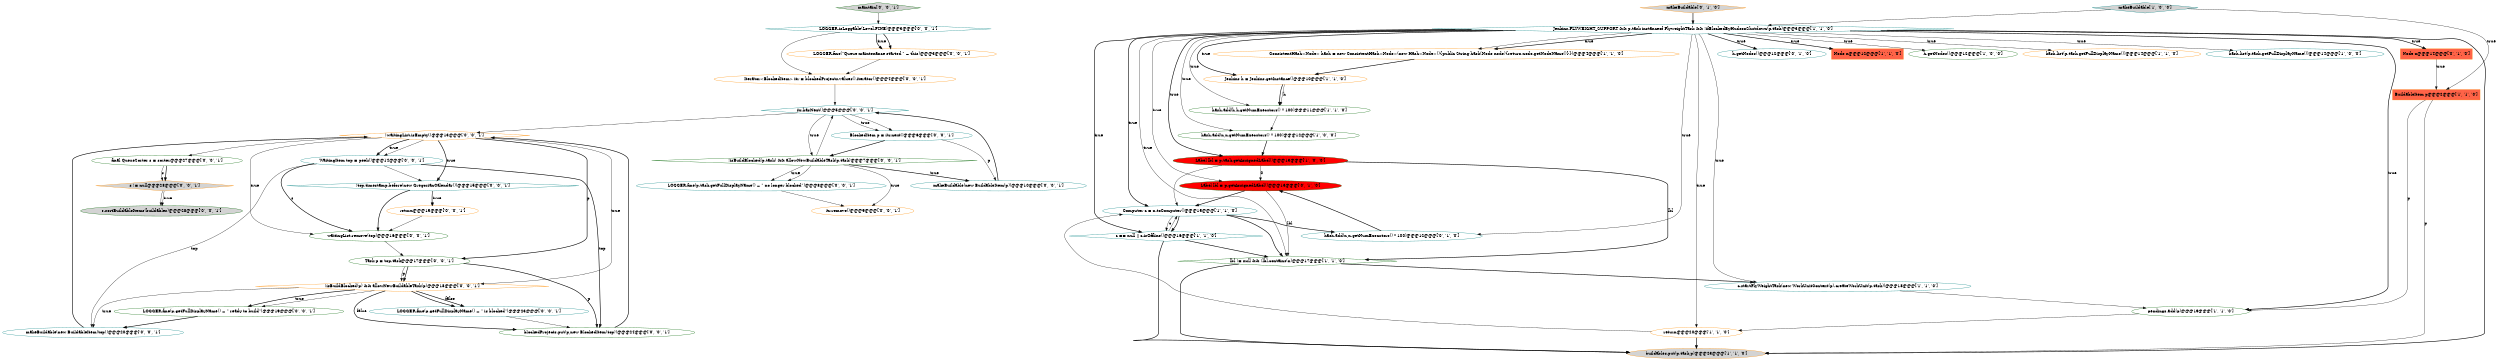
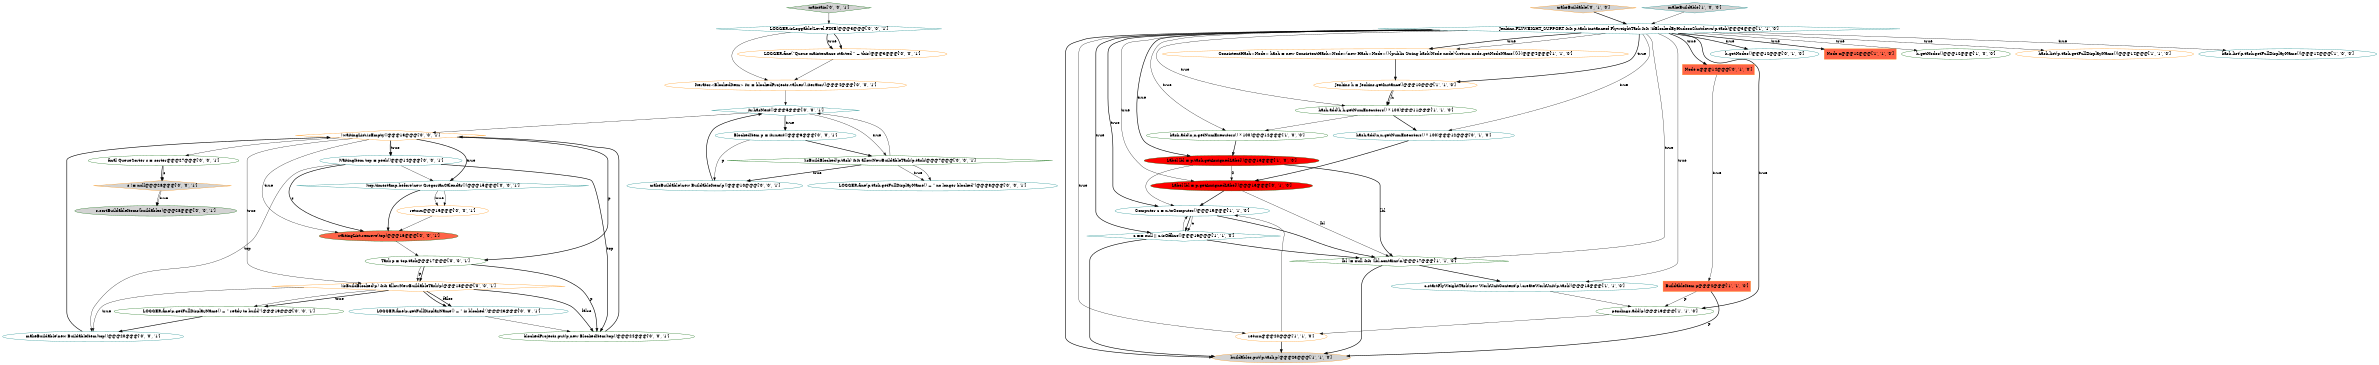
edge "makeBuildable['1', '0', '0']" -> "BuildableItem p@@@2@@@['1', '1', '0']": removed, label "true"
node "itr.remove()@@@9@@@['0', '0', '1']": removed
edge "Computer c = n.toComputer()@@@15@@@['1', '1', '0']" -> "hash.add(n,n.getNumExecutors() * 100)@@@12@@@['0', '1', '0']": now "hash.add(h,h.getNumExecutors() * 100)@@@11@@@['1', '1', '0']" -> "hash.add(n,n.getNumExecutors() * 100)@@@12@@@['0', '1', '0']"
node "waitingList.remove(top)@@@16@@@['0', '0', '1']": fillcolor white -> tomato
edge "BuildableItem p@@@2@@@['1', '1', '0']" -> "buildables.put(p.task,p)@@@23@@@['1', '1', '0']": style solid -> bold
